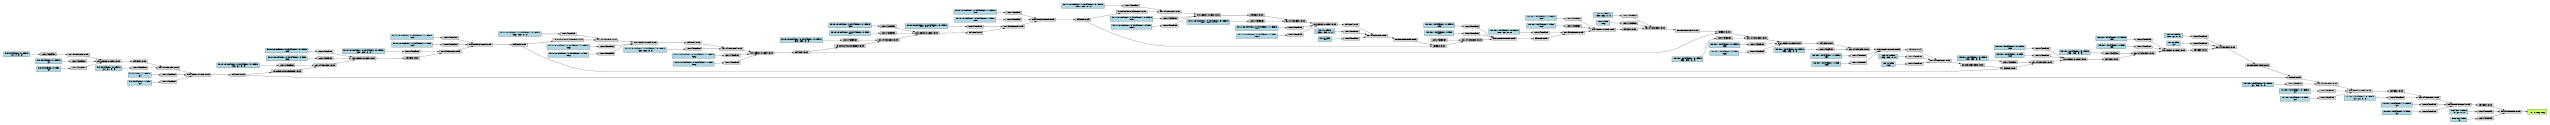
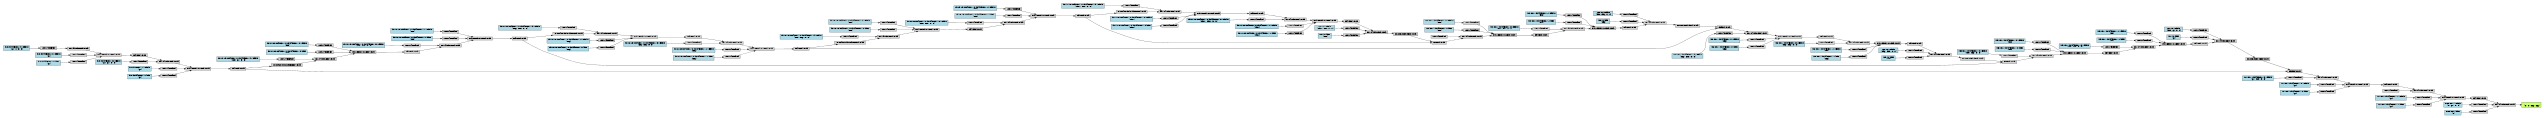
node "up4.conv.double_conv.3.weight (64, 64, 3, 3)": removed
